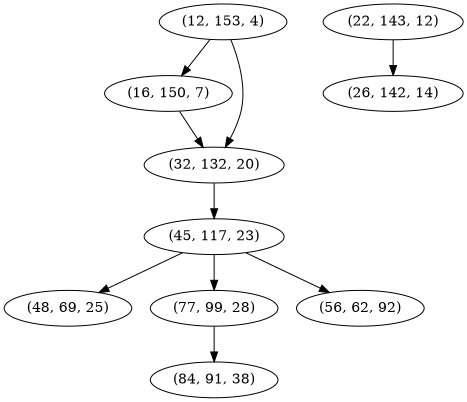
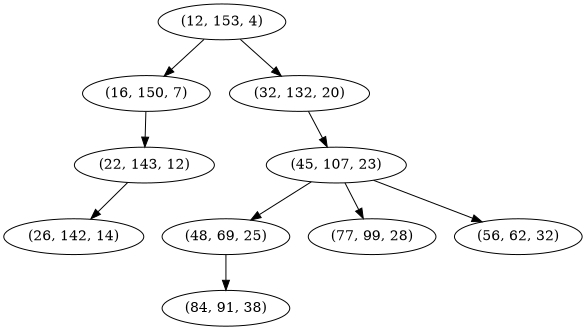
edge "(16, 150, 7)" -> "(32, 132, 20)": now "(16, 150, 7)" -> "(22, 143, 12)"
node "(45, 117, 23)": label "(45, 117, 23)" -> "(45, 107, 23)"
node "(56, 62, 92)": label "(56, 62, 92)" -> "(56, 62, 32)"
edge "(77, 99, 28)" -> "(84, 91, 38)": now "(48, 69, 25)" -> "(84, 91, 38)"
